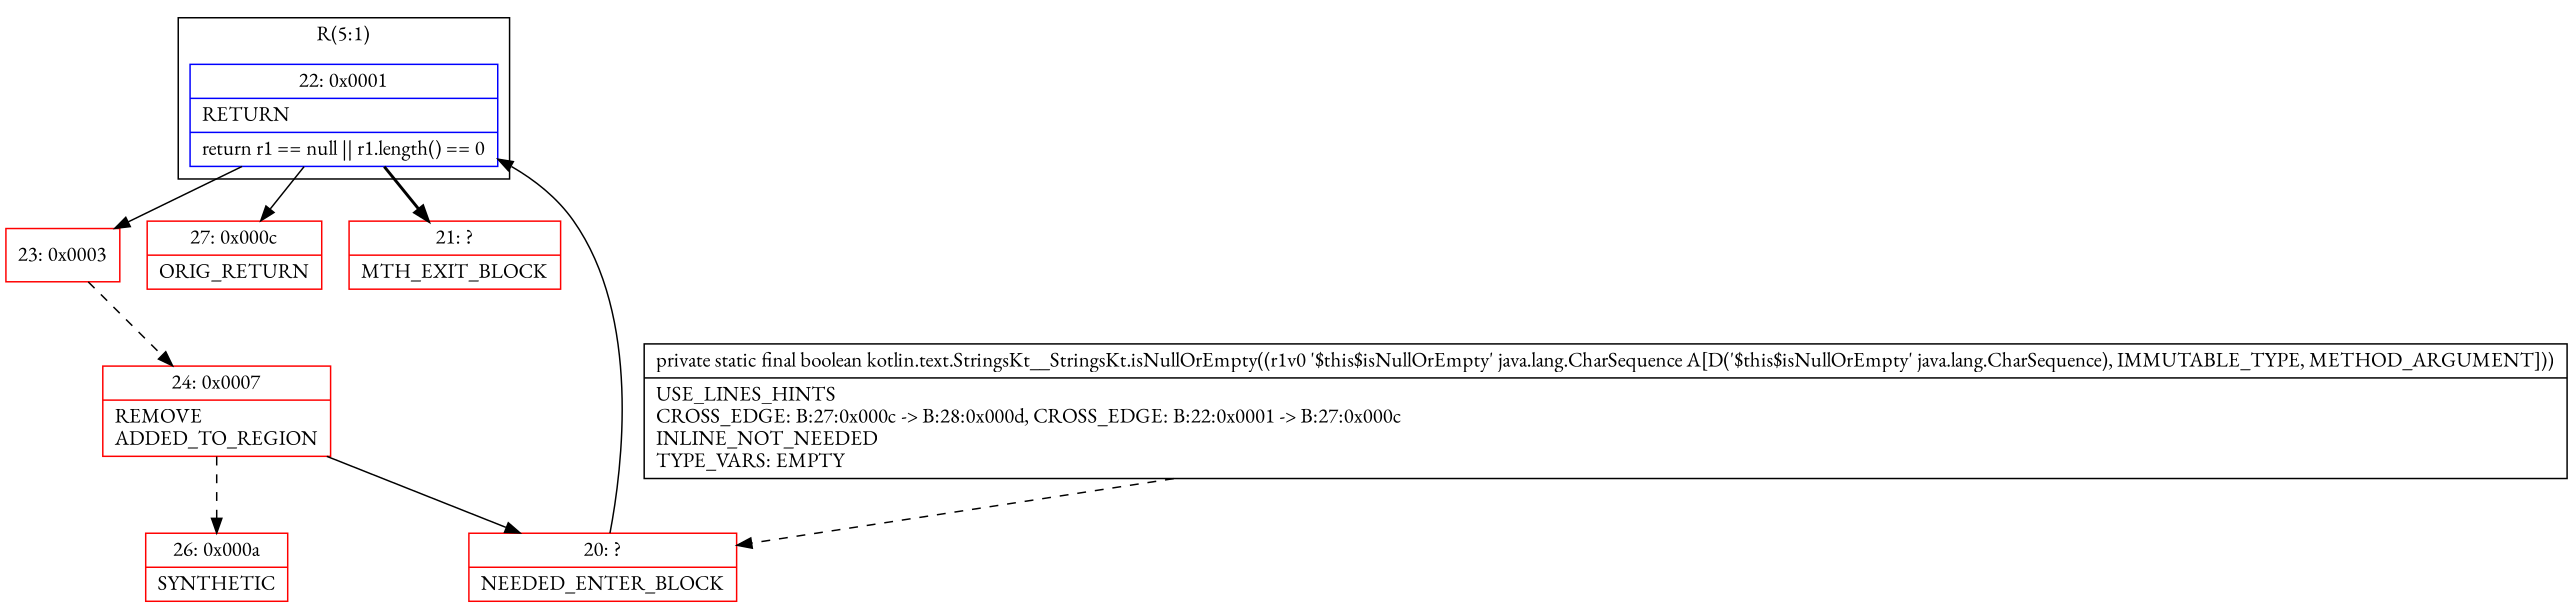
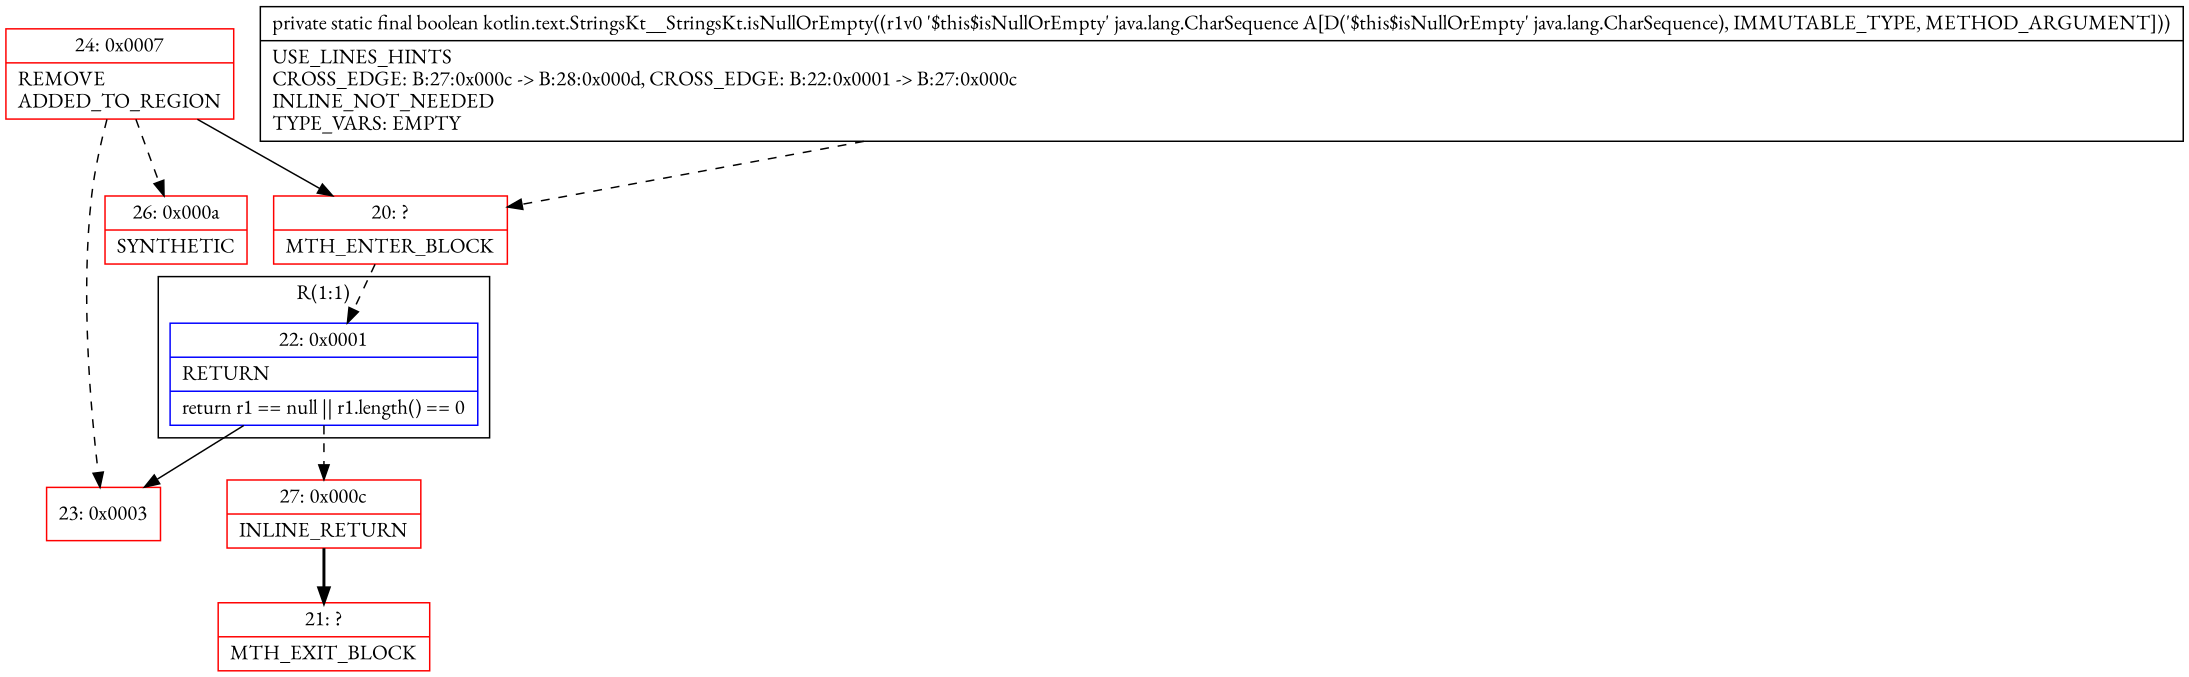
cluster "R(5:1)": label "R(5:1)" -> "R(1:1)"
edge "22: 0x0001" -> "21: ?": now "27: 0x000c" -> "21: ?"
edge "22: 0x0001" -> "27: 0x000c": style solid -> dashed
node "27: 0x000c": text "ORIG_RETURN" -> "INLINE_RETURN"
edge "23: 0x0003" -> "24: 0x0007": reversed
edge "20: ?" -> "22: 0x0001": style solid -> dashed
node "20: ?": text "NEEDED_ENTER_BLOCK" -> "MTH_ENTER_BLOCK"
